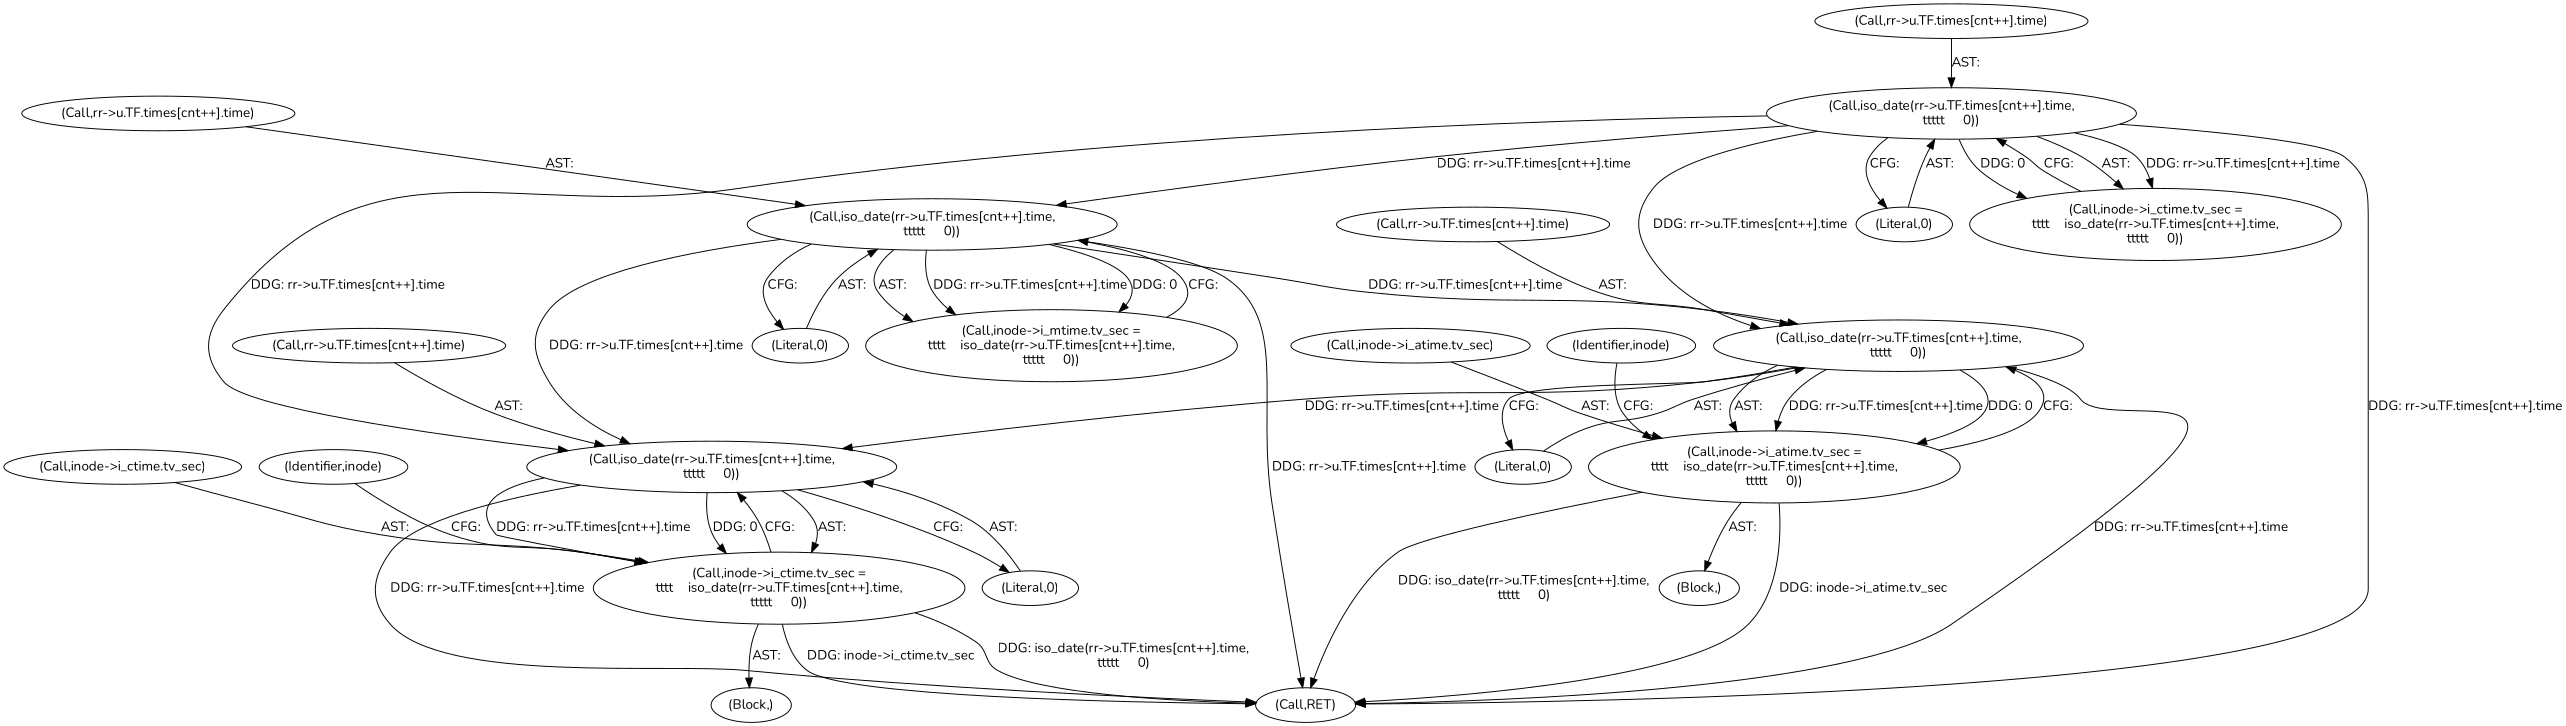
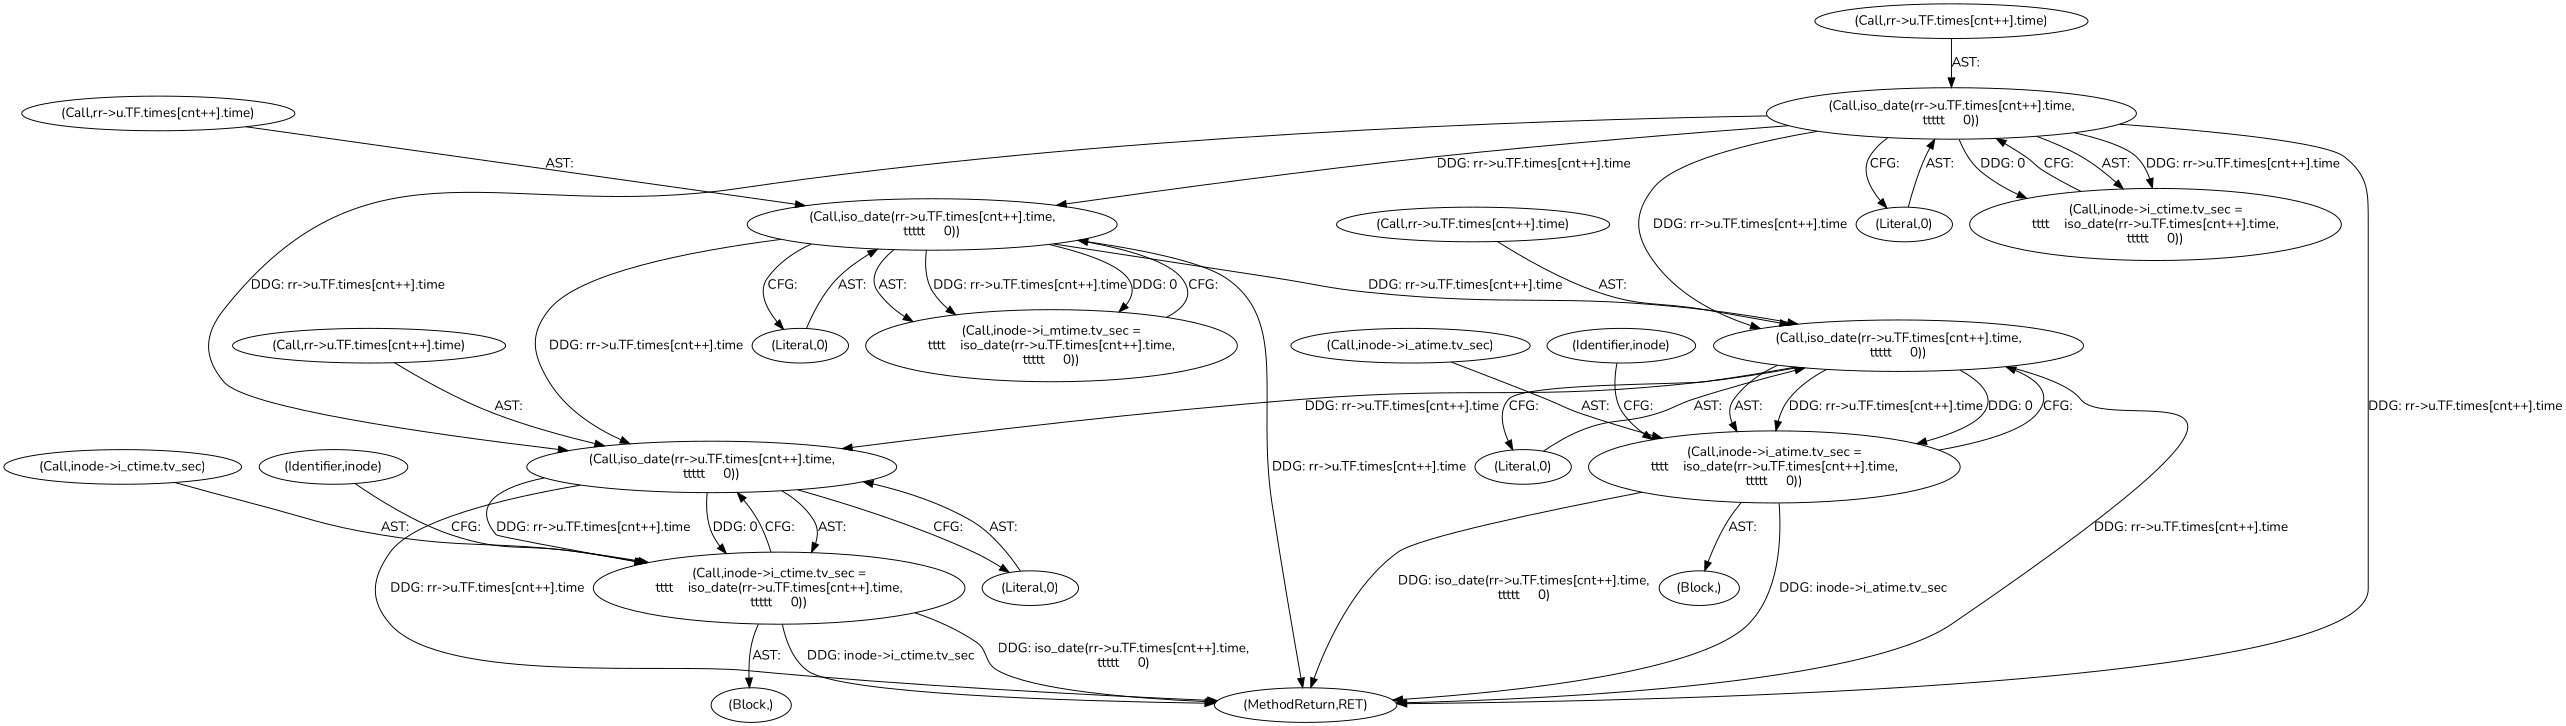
node "(Call,RET)": label "(Call,RET)" -> "(MethodReturn,RET)"
